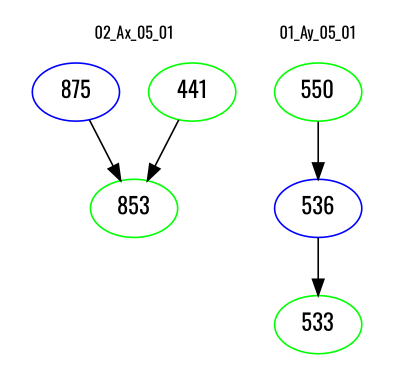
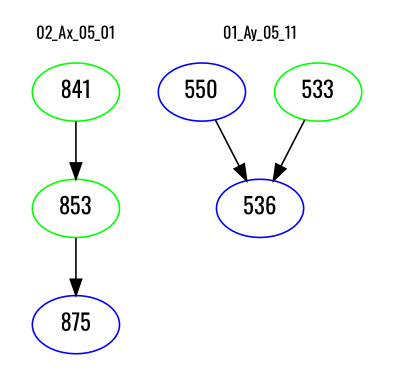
cluster "01_Ay_05_01": label "01_Ay_05_01" -> "01_Ay_05_11"
node "441": label "441" -> "841"
node "550": color green -> blue
edge "875" -> "853": reversed
edge "536" -> "533": reversed
